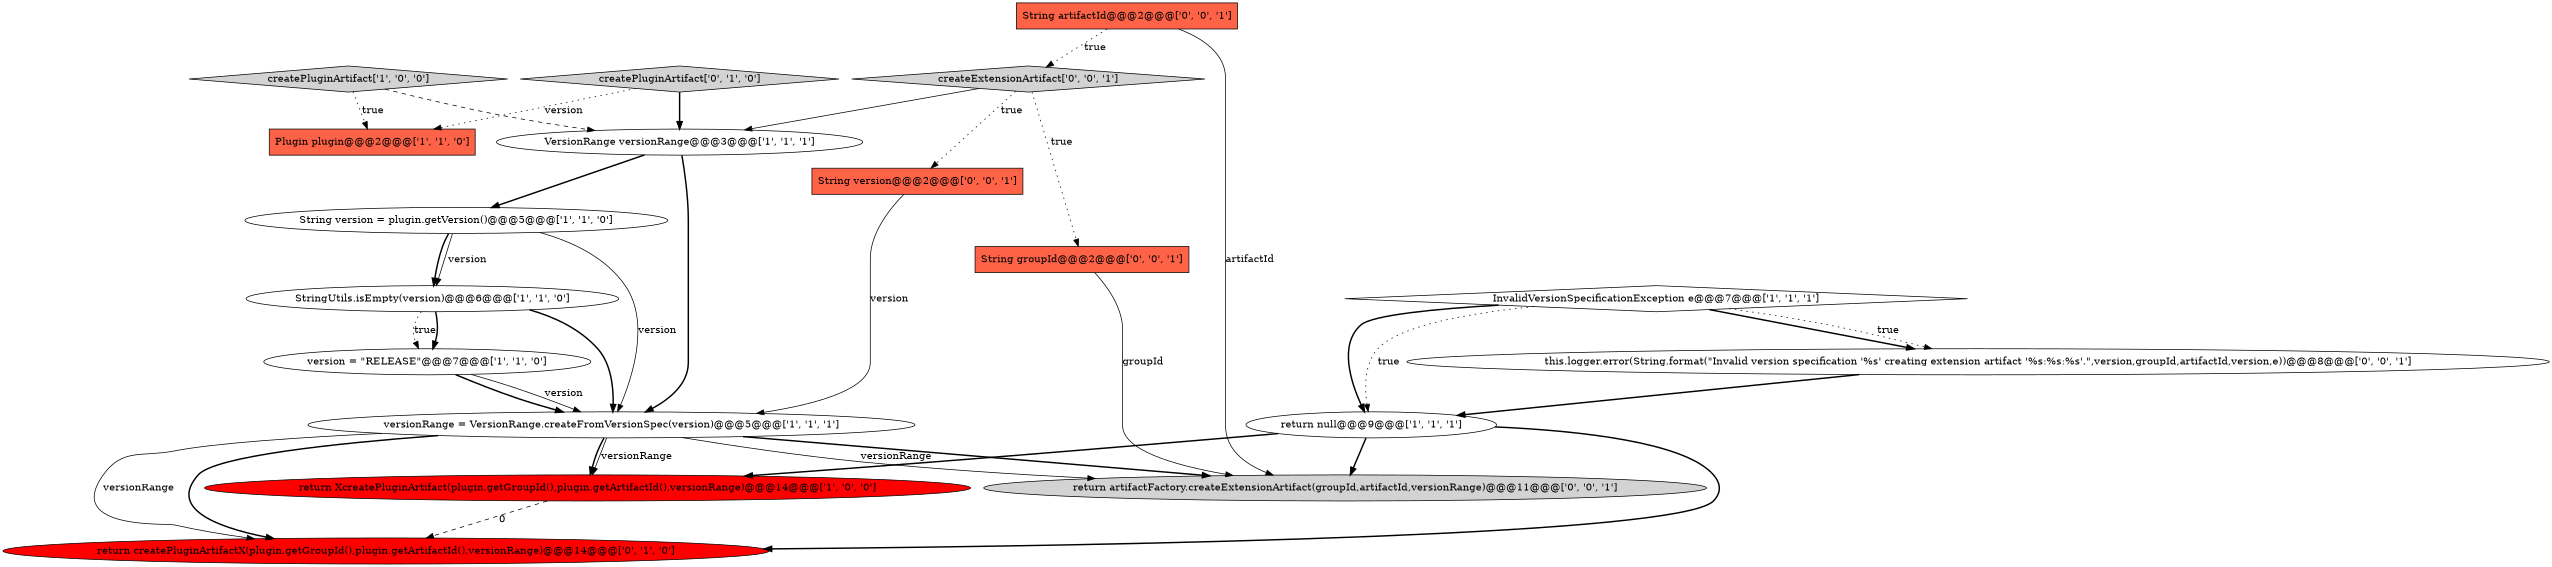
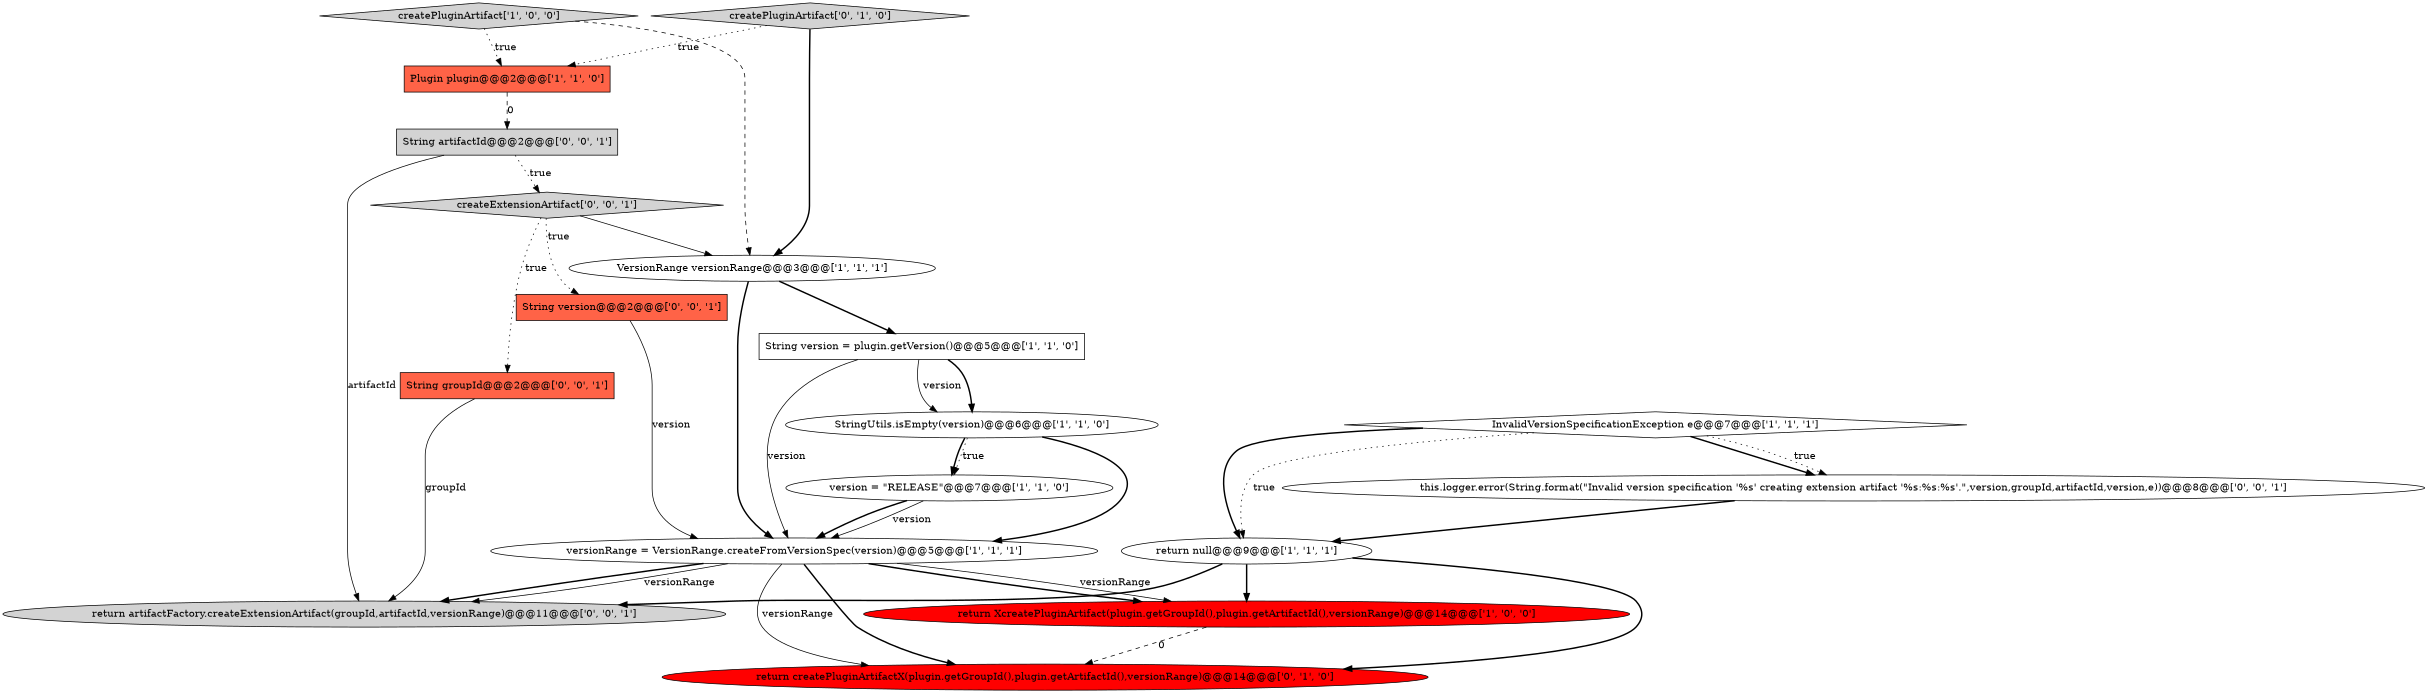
node "String artifactId@@@2@@@['0', '0', '1']": fillcolor tomato -> lightgray
edge "Plugin plugin@@@2@@@['1', '1', '0']" -> "String artifactId@@@2@@@['0', '0', '1']": added, label "0"
edge "createPluginArtifact['0', '1', '0']" -> "Plugin plugin@@@2@@@['1', '1', '0']": label "version" -> "true"
node "String version = plugin.getVersion()@@@5@@@['1', '1', '0']": shape ellipse -> box
